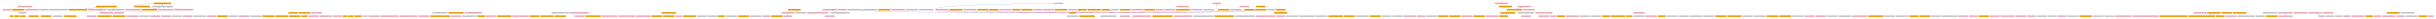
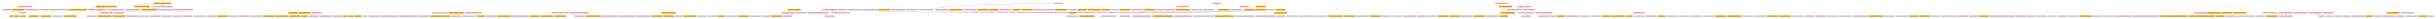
node "api.zeeguu.core.nlp_pipeline.automatic_gec_tagging": fillcolor orange -> lightgrey
